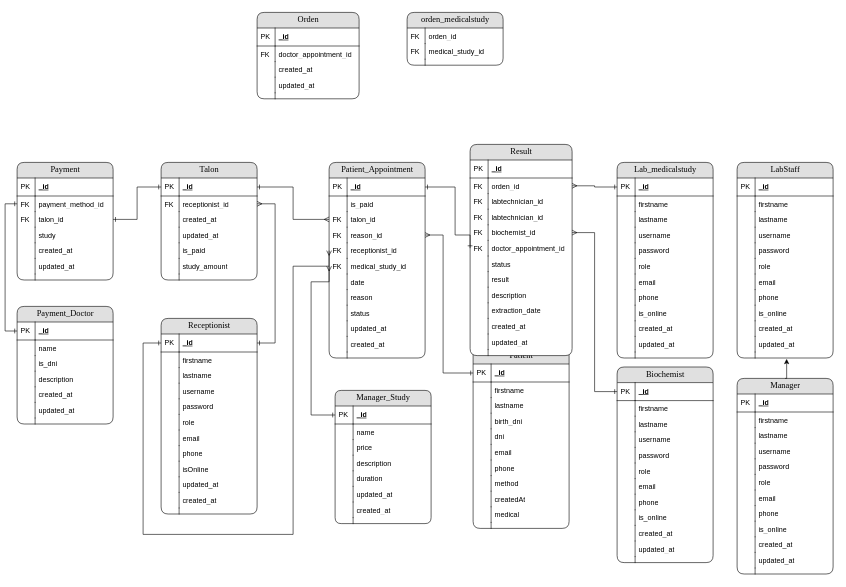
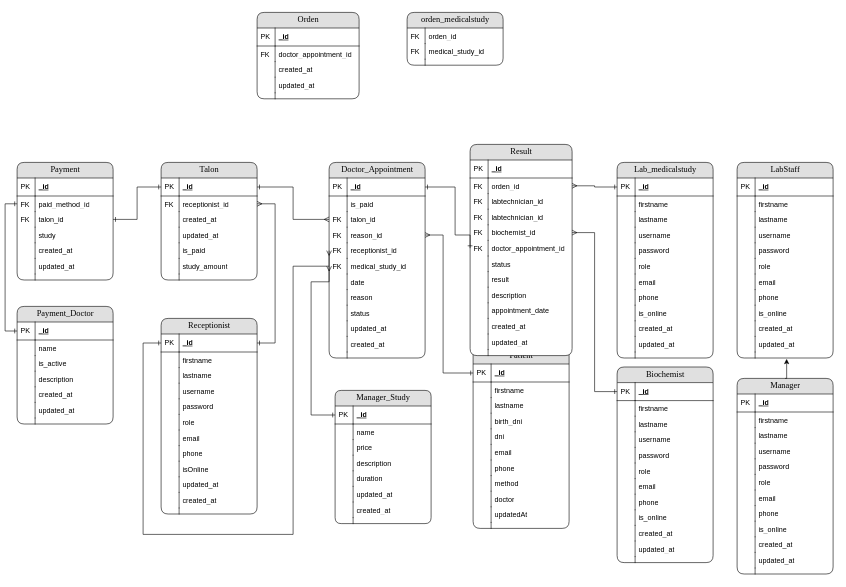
node "Patient_Appointment": label "Patient_Appointment" -> "Doctor_Appointment"
node "payment_method_id": label "payment_method_id" -> "paid_method_id"
node "extraction_date": label "extraction_date" -> "appointment_date"
node "is_dni": label "is_dni" -> "is_active"
node "createdAt": label "createdAt" -> "doctor"
node "medical": label "medical" -> "updatedAt"
